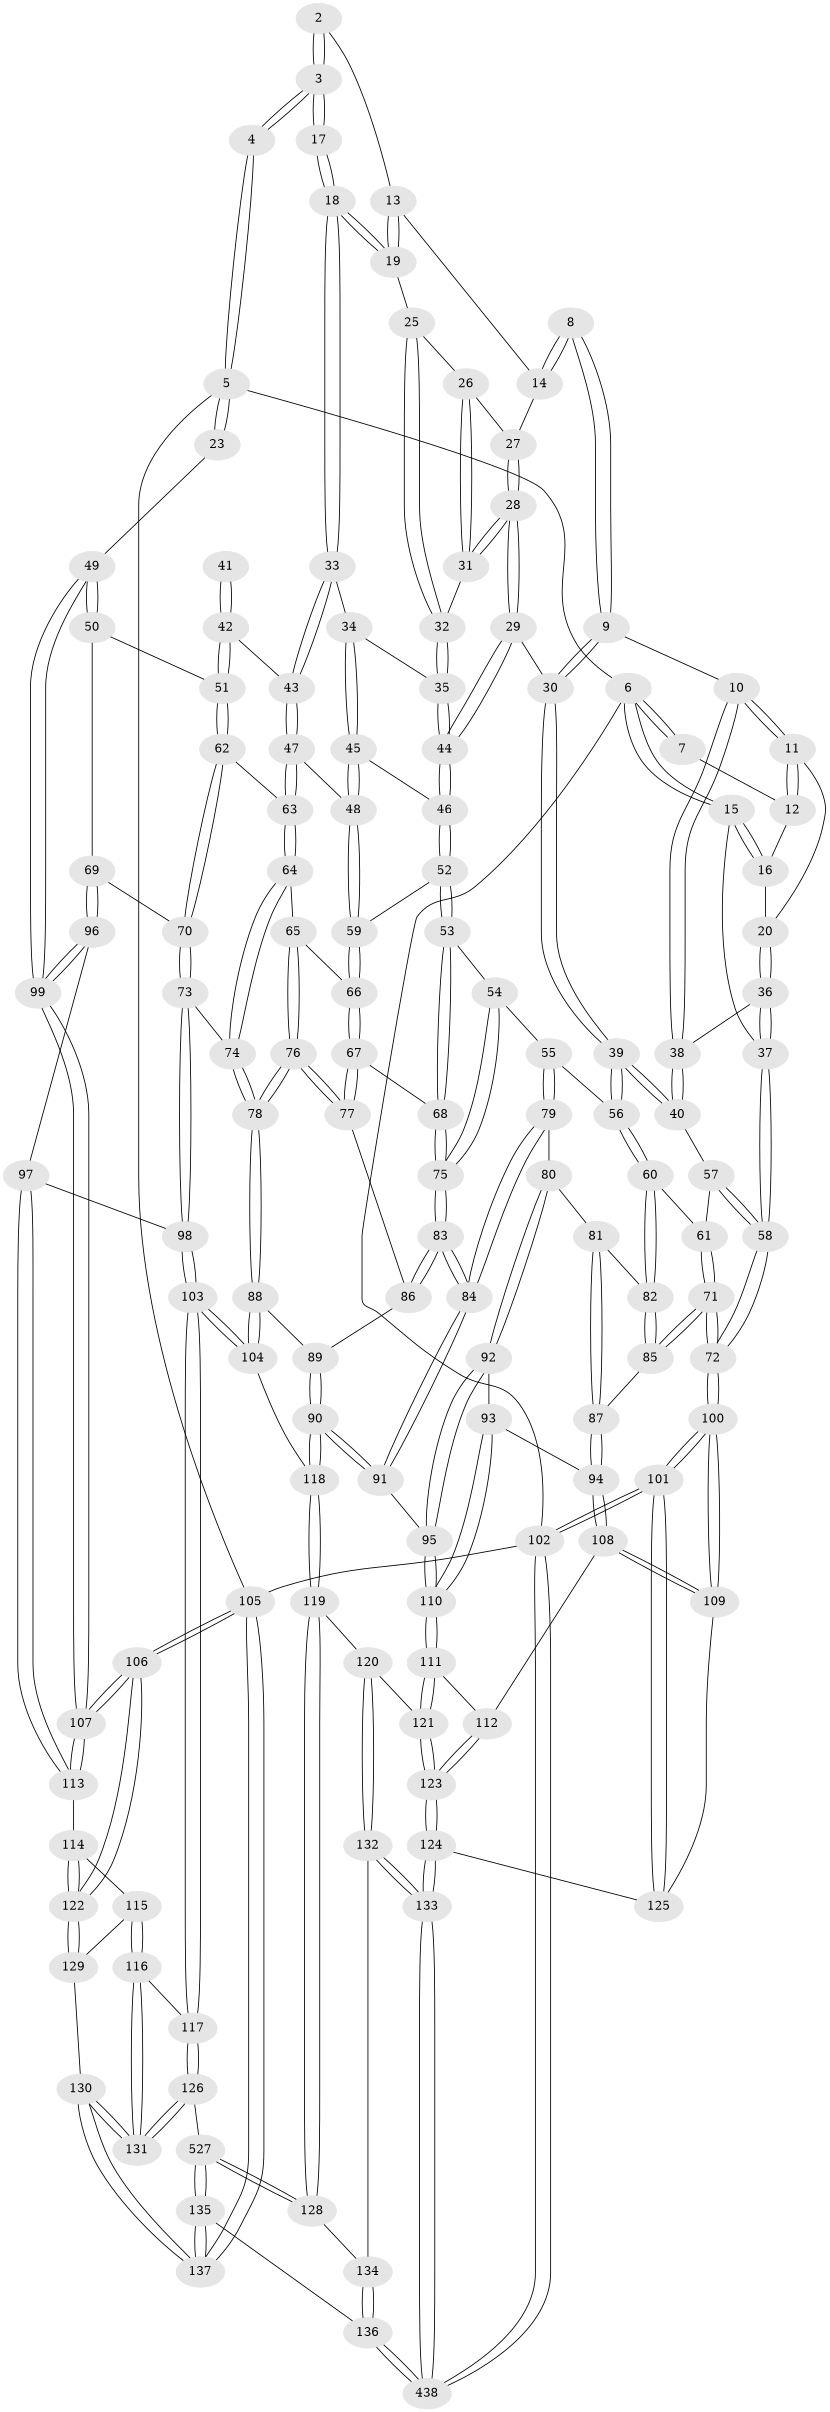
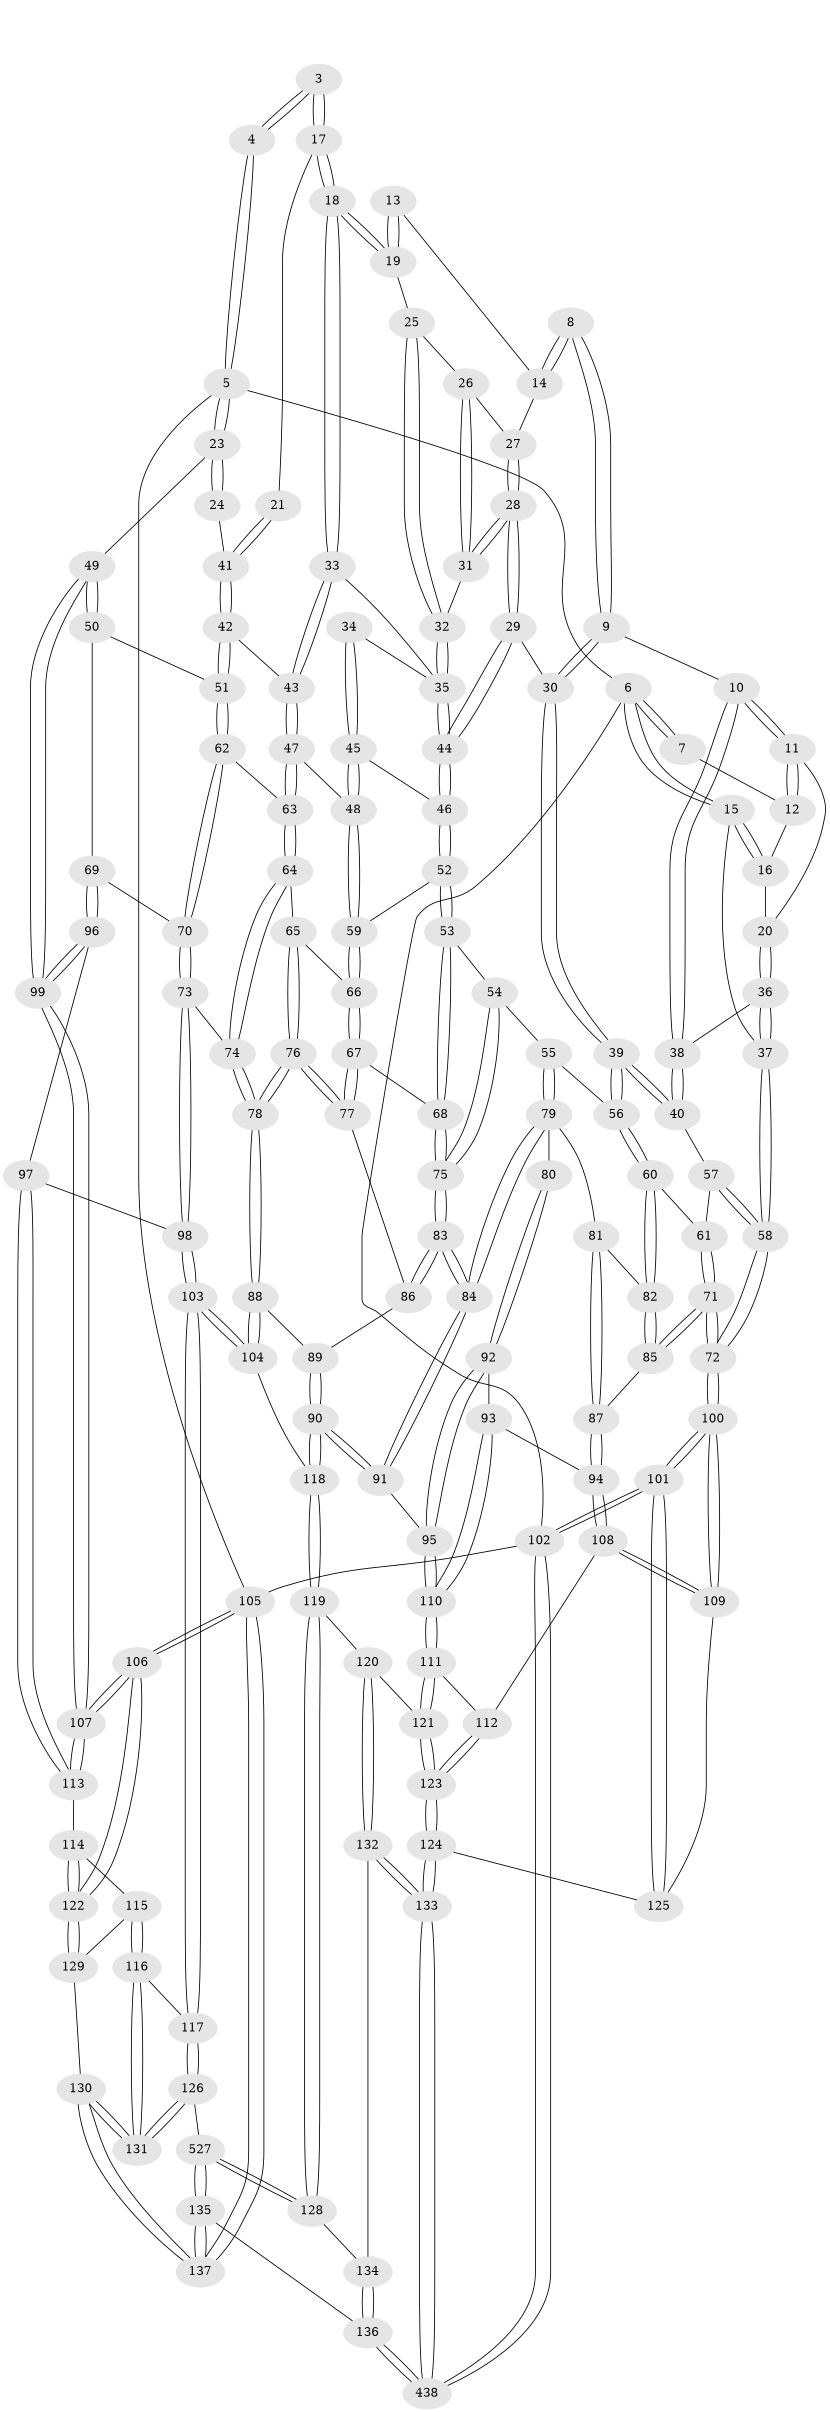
node "2": removed
node "24": added
node "21": added
edge "33" -- "34": now "33" -- "35"
edge "80" -- "81": now "79" -- "81"
